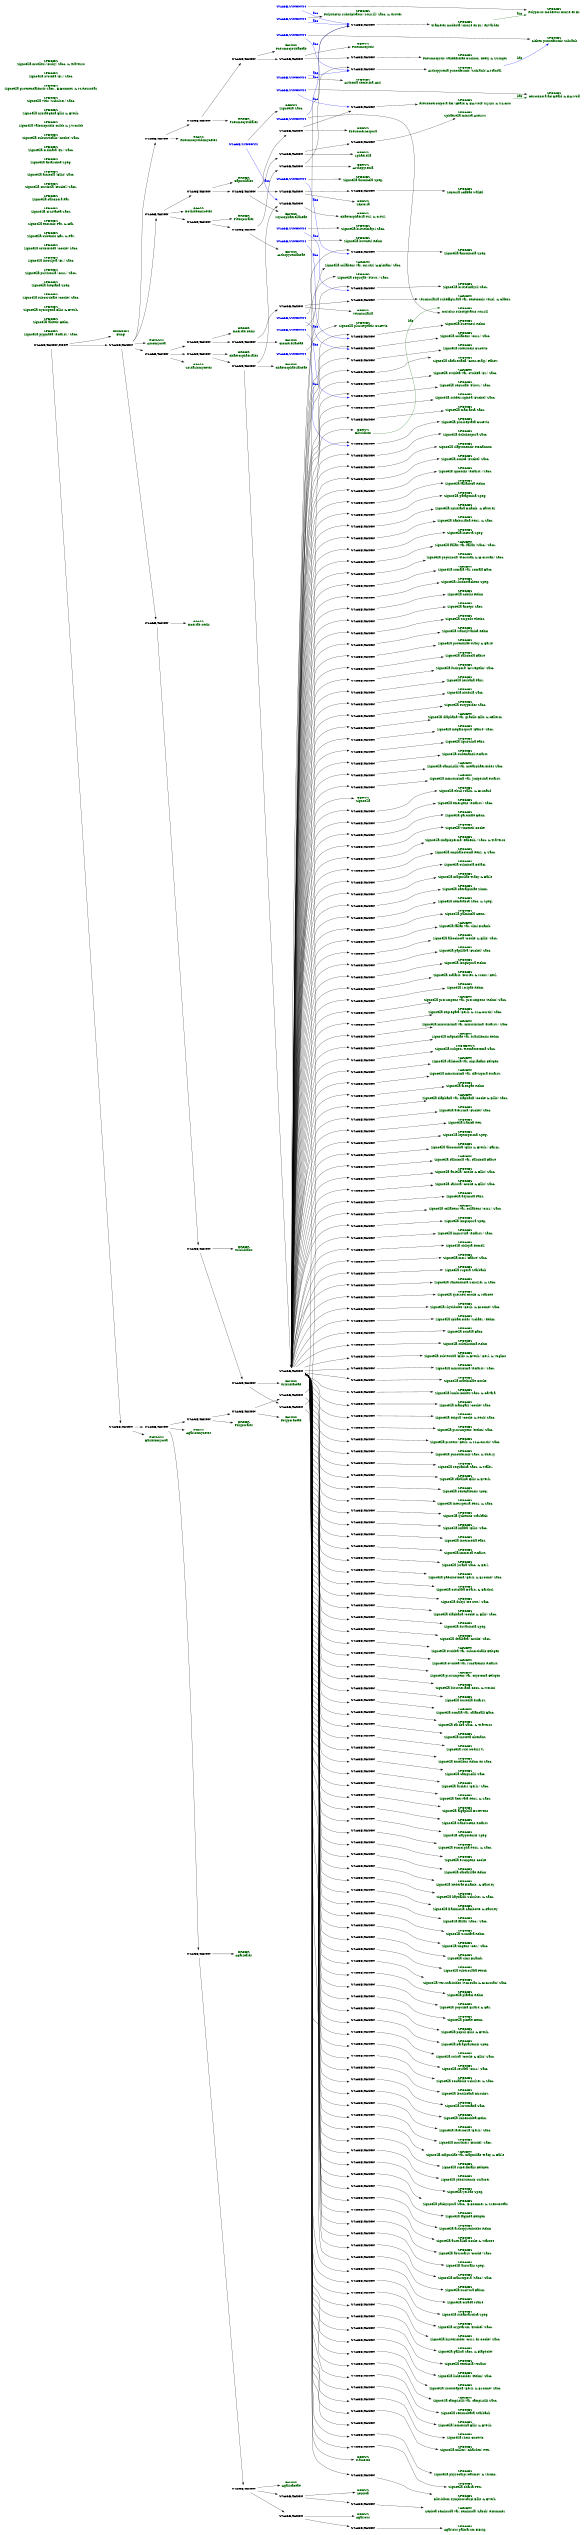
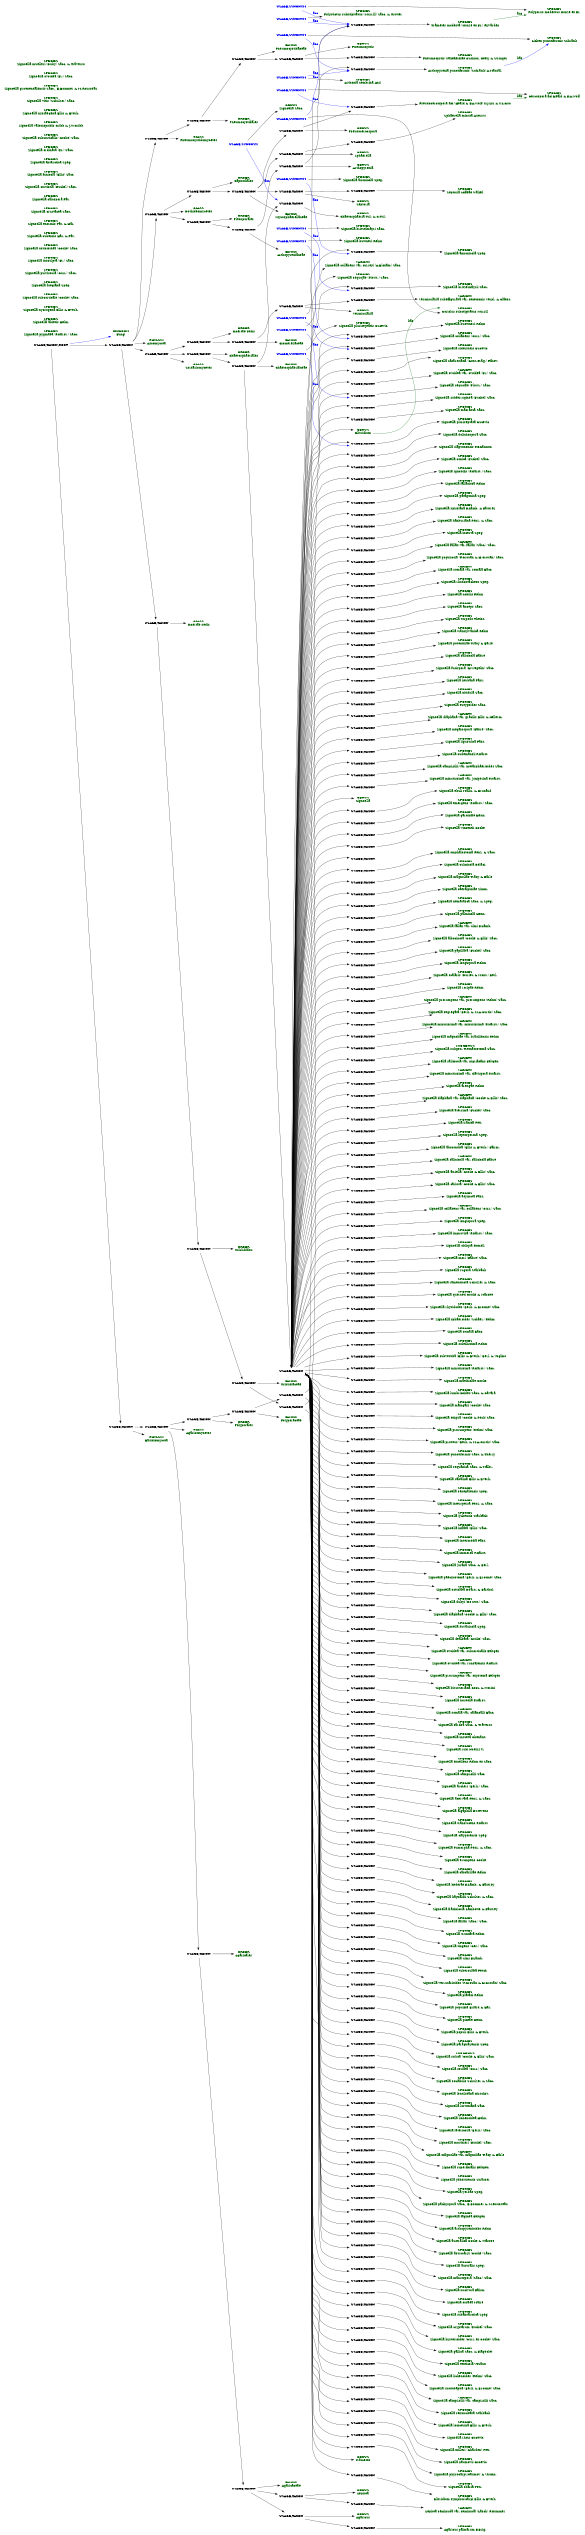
edge "USAGE;TAXON;ROOT" -> "KINGDOM Fungi": color black -> blue
node "SPECIES Zignoëlla sinapisperma (Rabenh.) Sacc. & Traverso": removed
node "SPECIES Zignoëlla soluta (Cooke & Ellis) Sacc.": label "SPECIES Zignoëlla soluta (Cooke & Ellis) Sacc." -> "SUBGENUS Zignoëlla soluta (Cooke & Ellis) Sacc."
node "SPECIES Zignoëlla naumovii Gucevic": added
